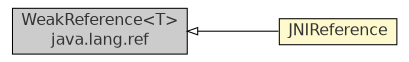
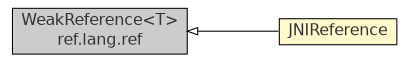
node "WeakReference<T>": text "java.lang.ref" -> "ref.lang.ref"
